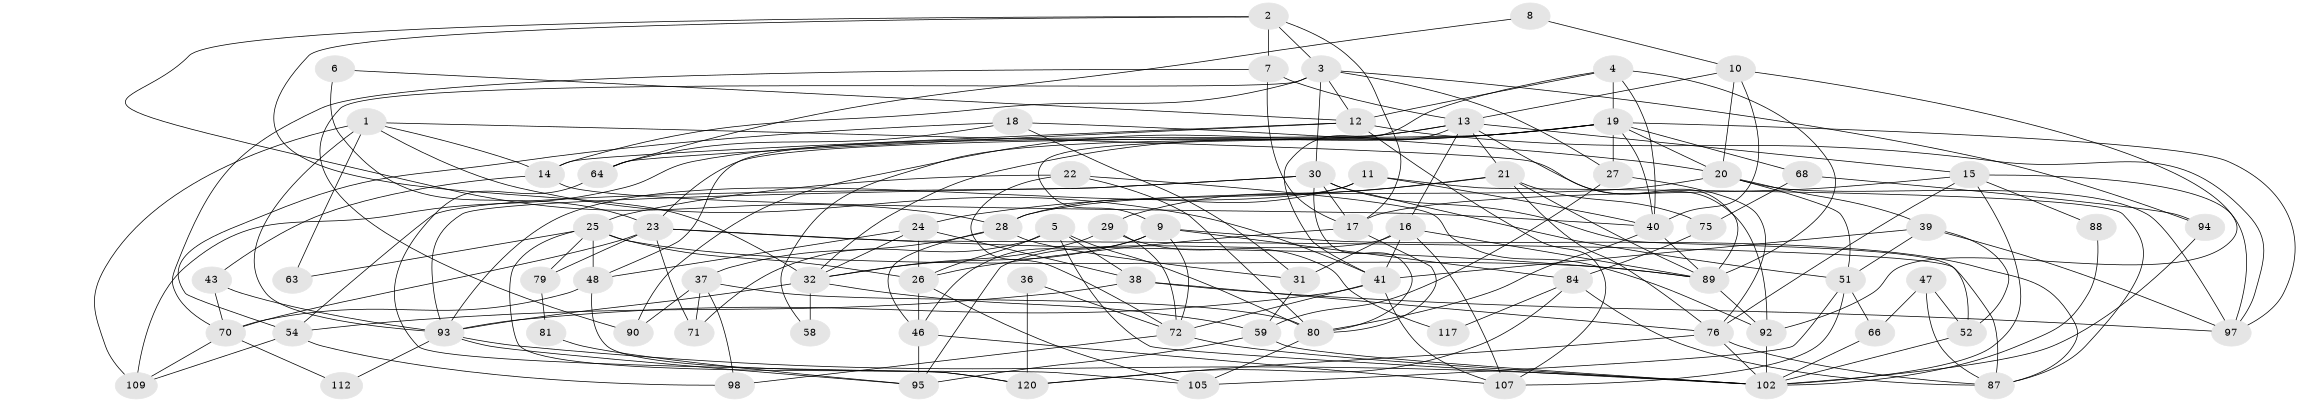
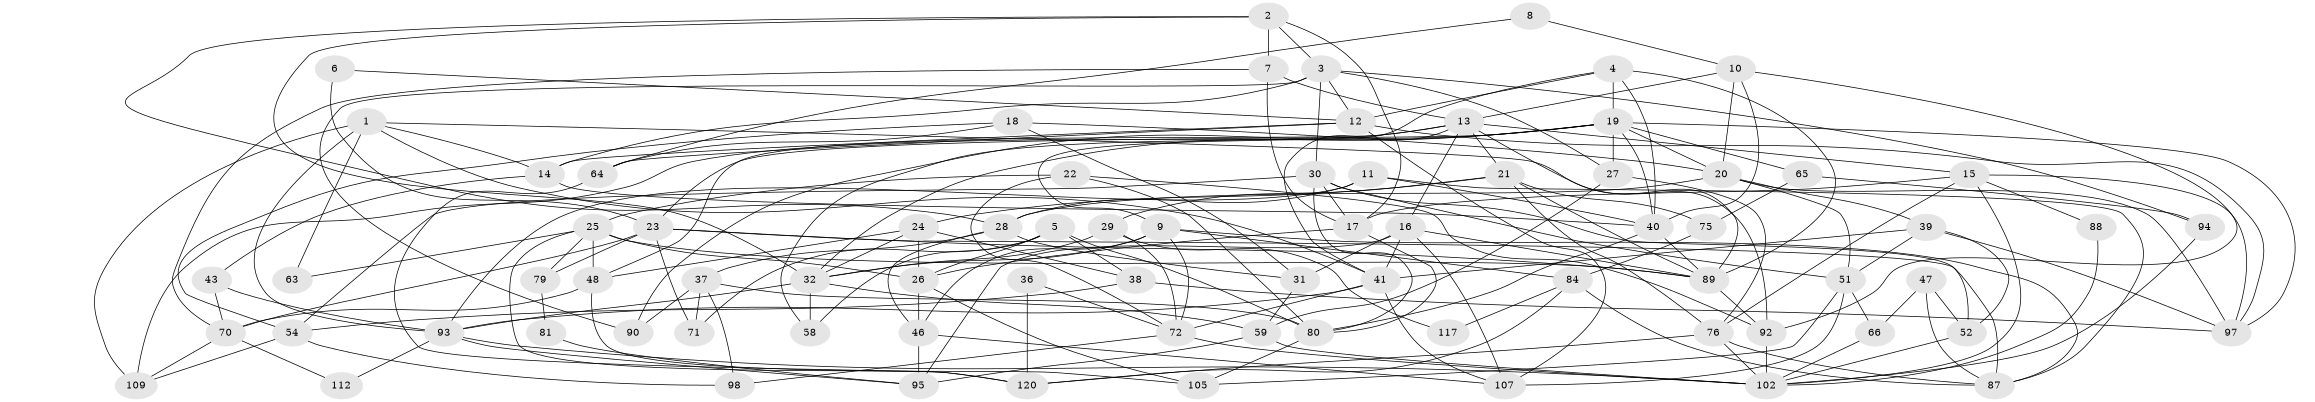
node "68": label "68" -> "65"
edge "30" -- "93": removed
edge "38" -- "76": removed
edge "5" -- "102": now "5" -- "58"
